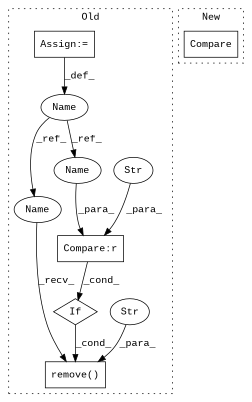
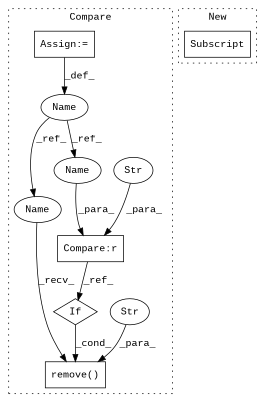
cluster "Old": label "Old" -> "Compare"
node "Compare": label "Compare" -> "Subscript"
edge "Compare:r" -> "If": label "_cond_" -> "_ref_"
